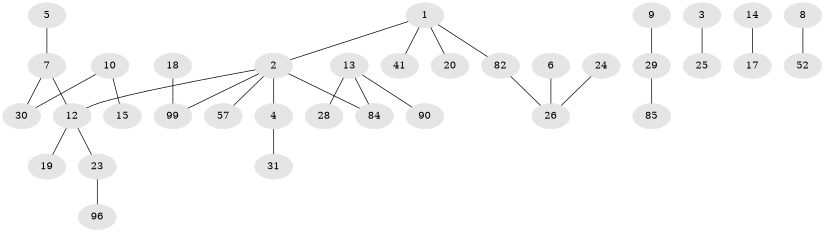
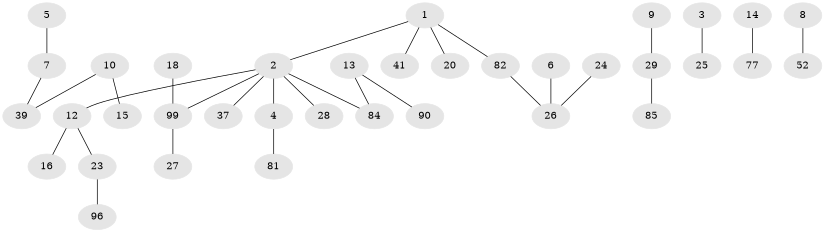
node "17": label "17" -> "77"
edge "7" -- "12": removed
edge "13" -- "28": now "2" -- "28"
node "30": label "30" -> "39"
node "57": label "57" -> "37"
node "19": label "19" -> "16"
node "27": added
node "31": label "31" -> "81"
